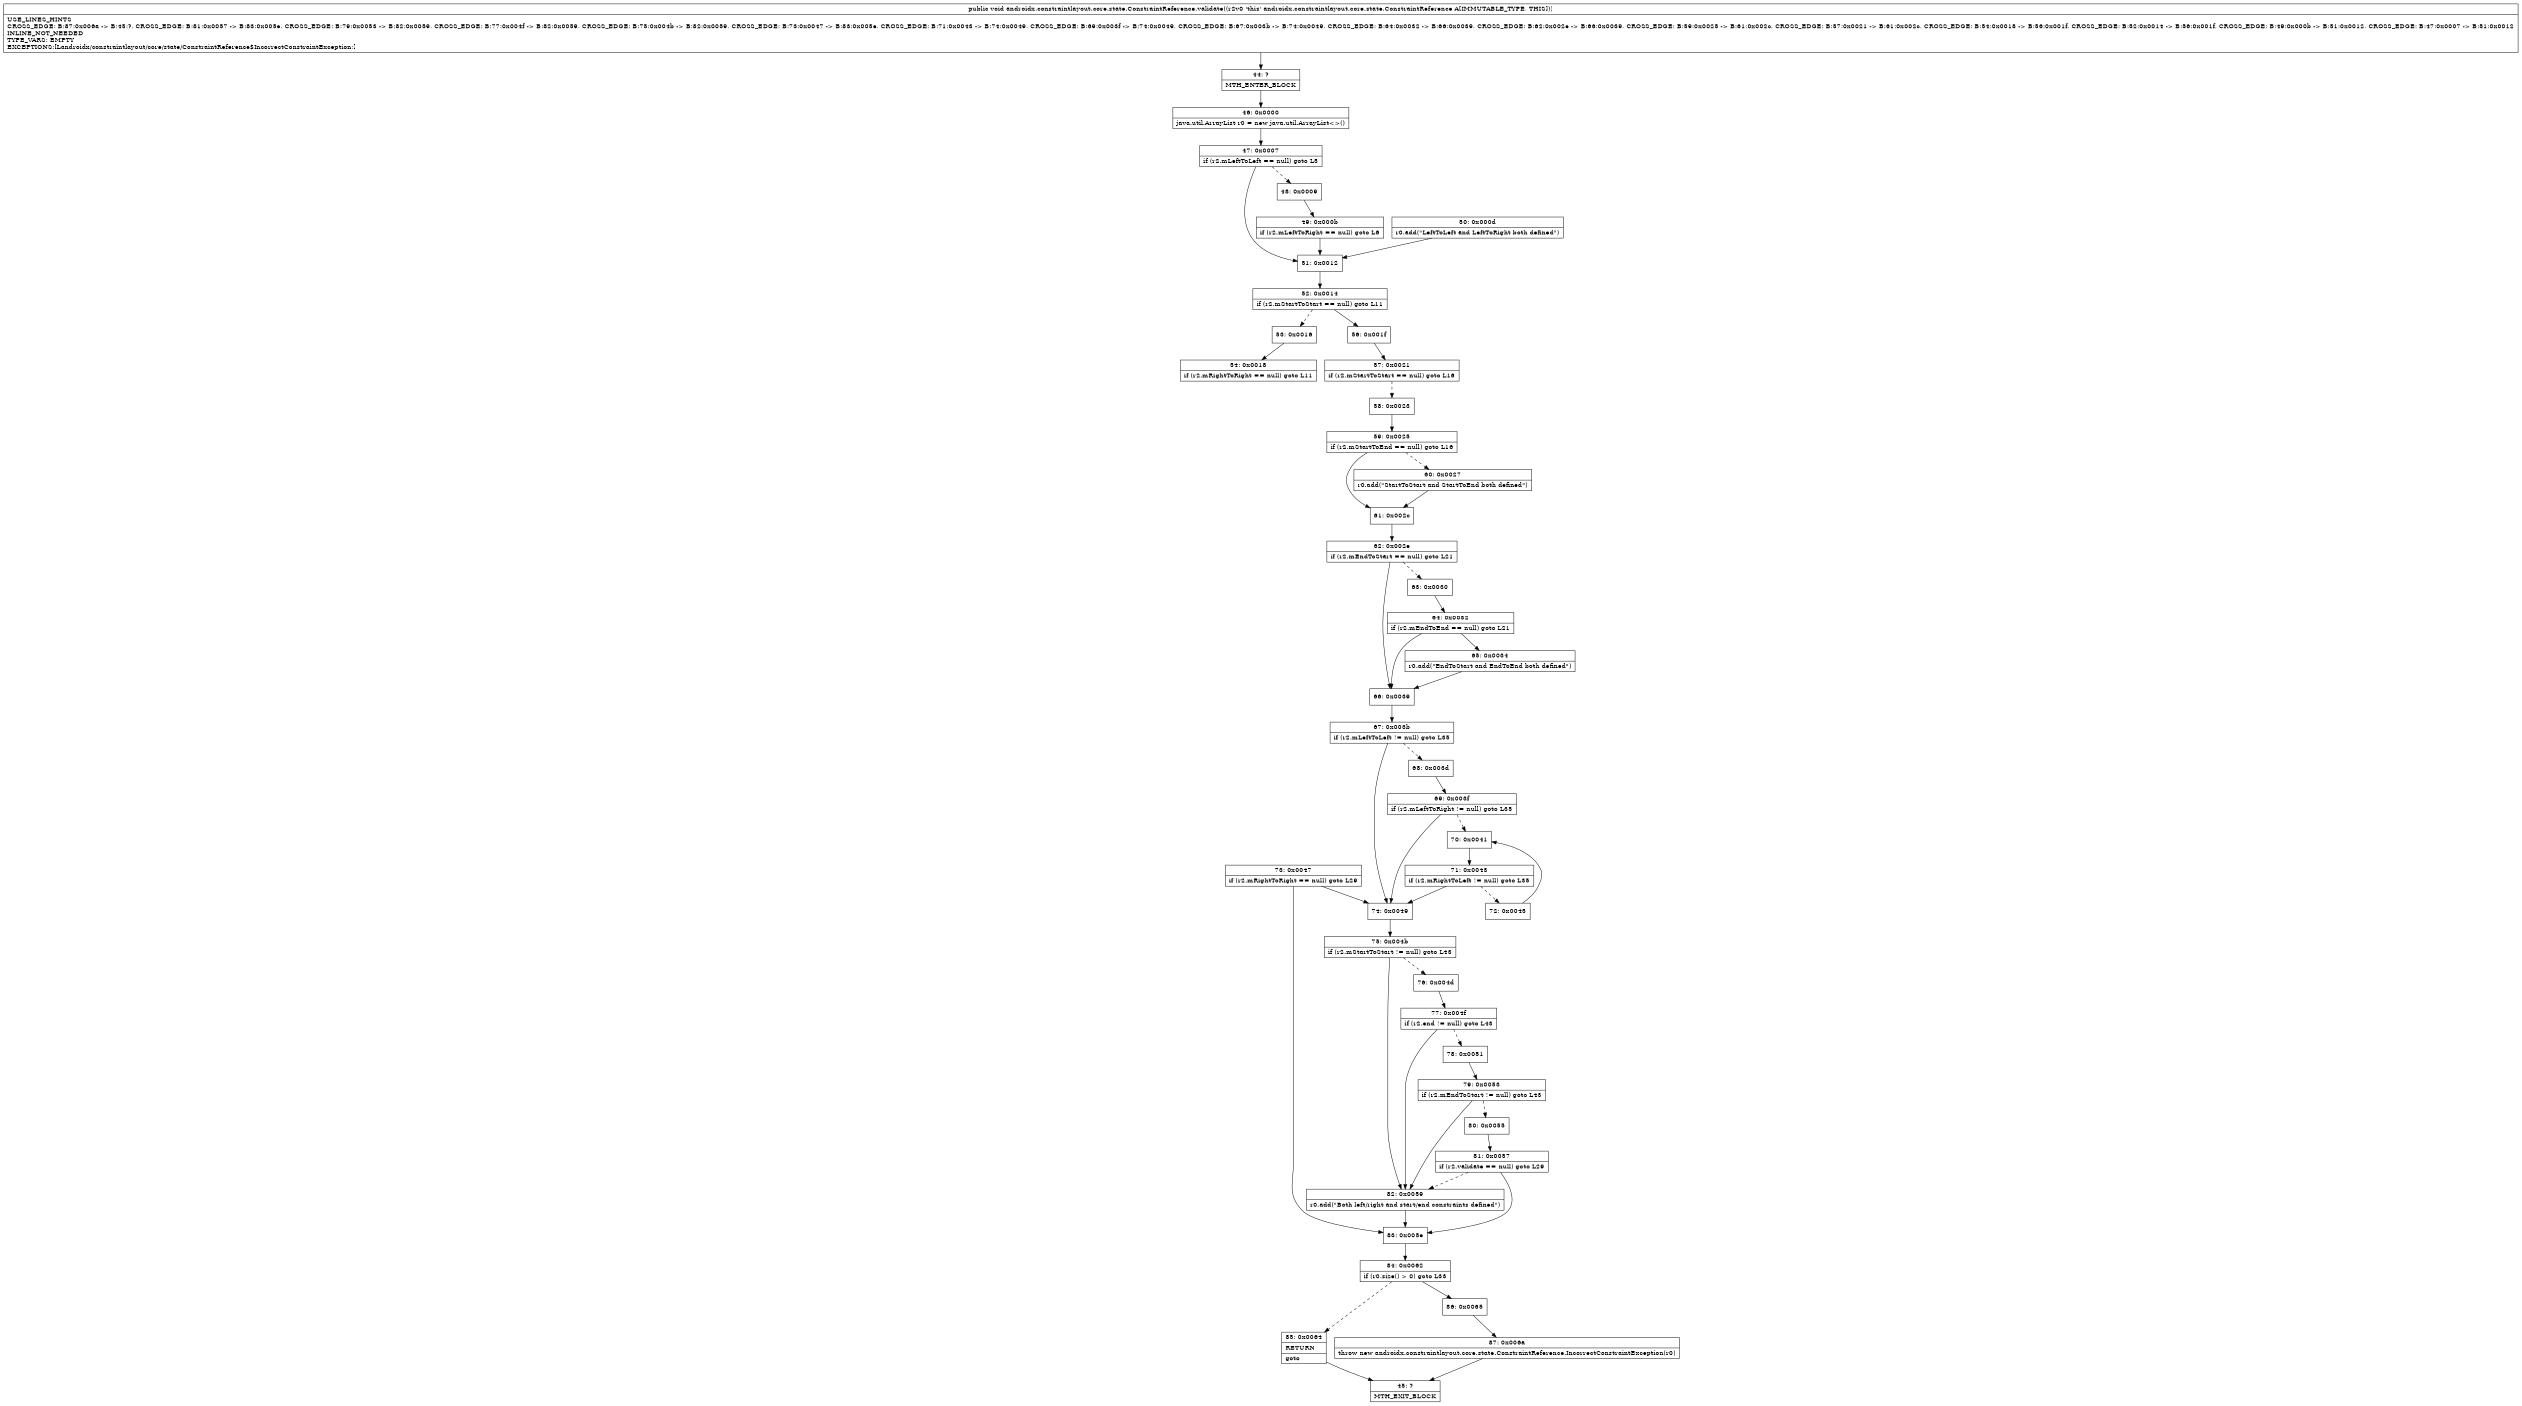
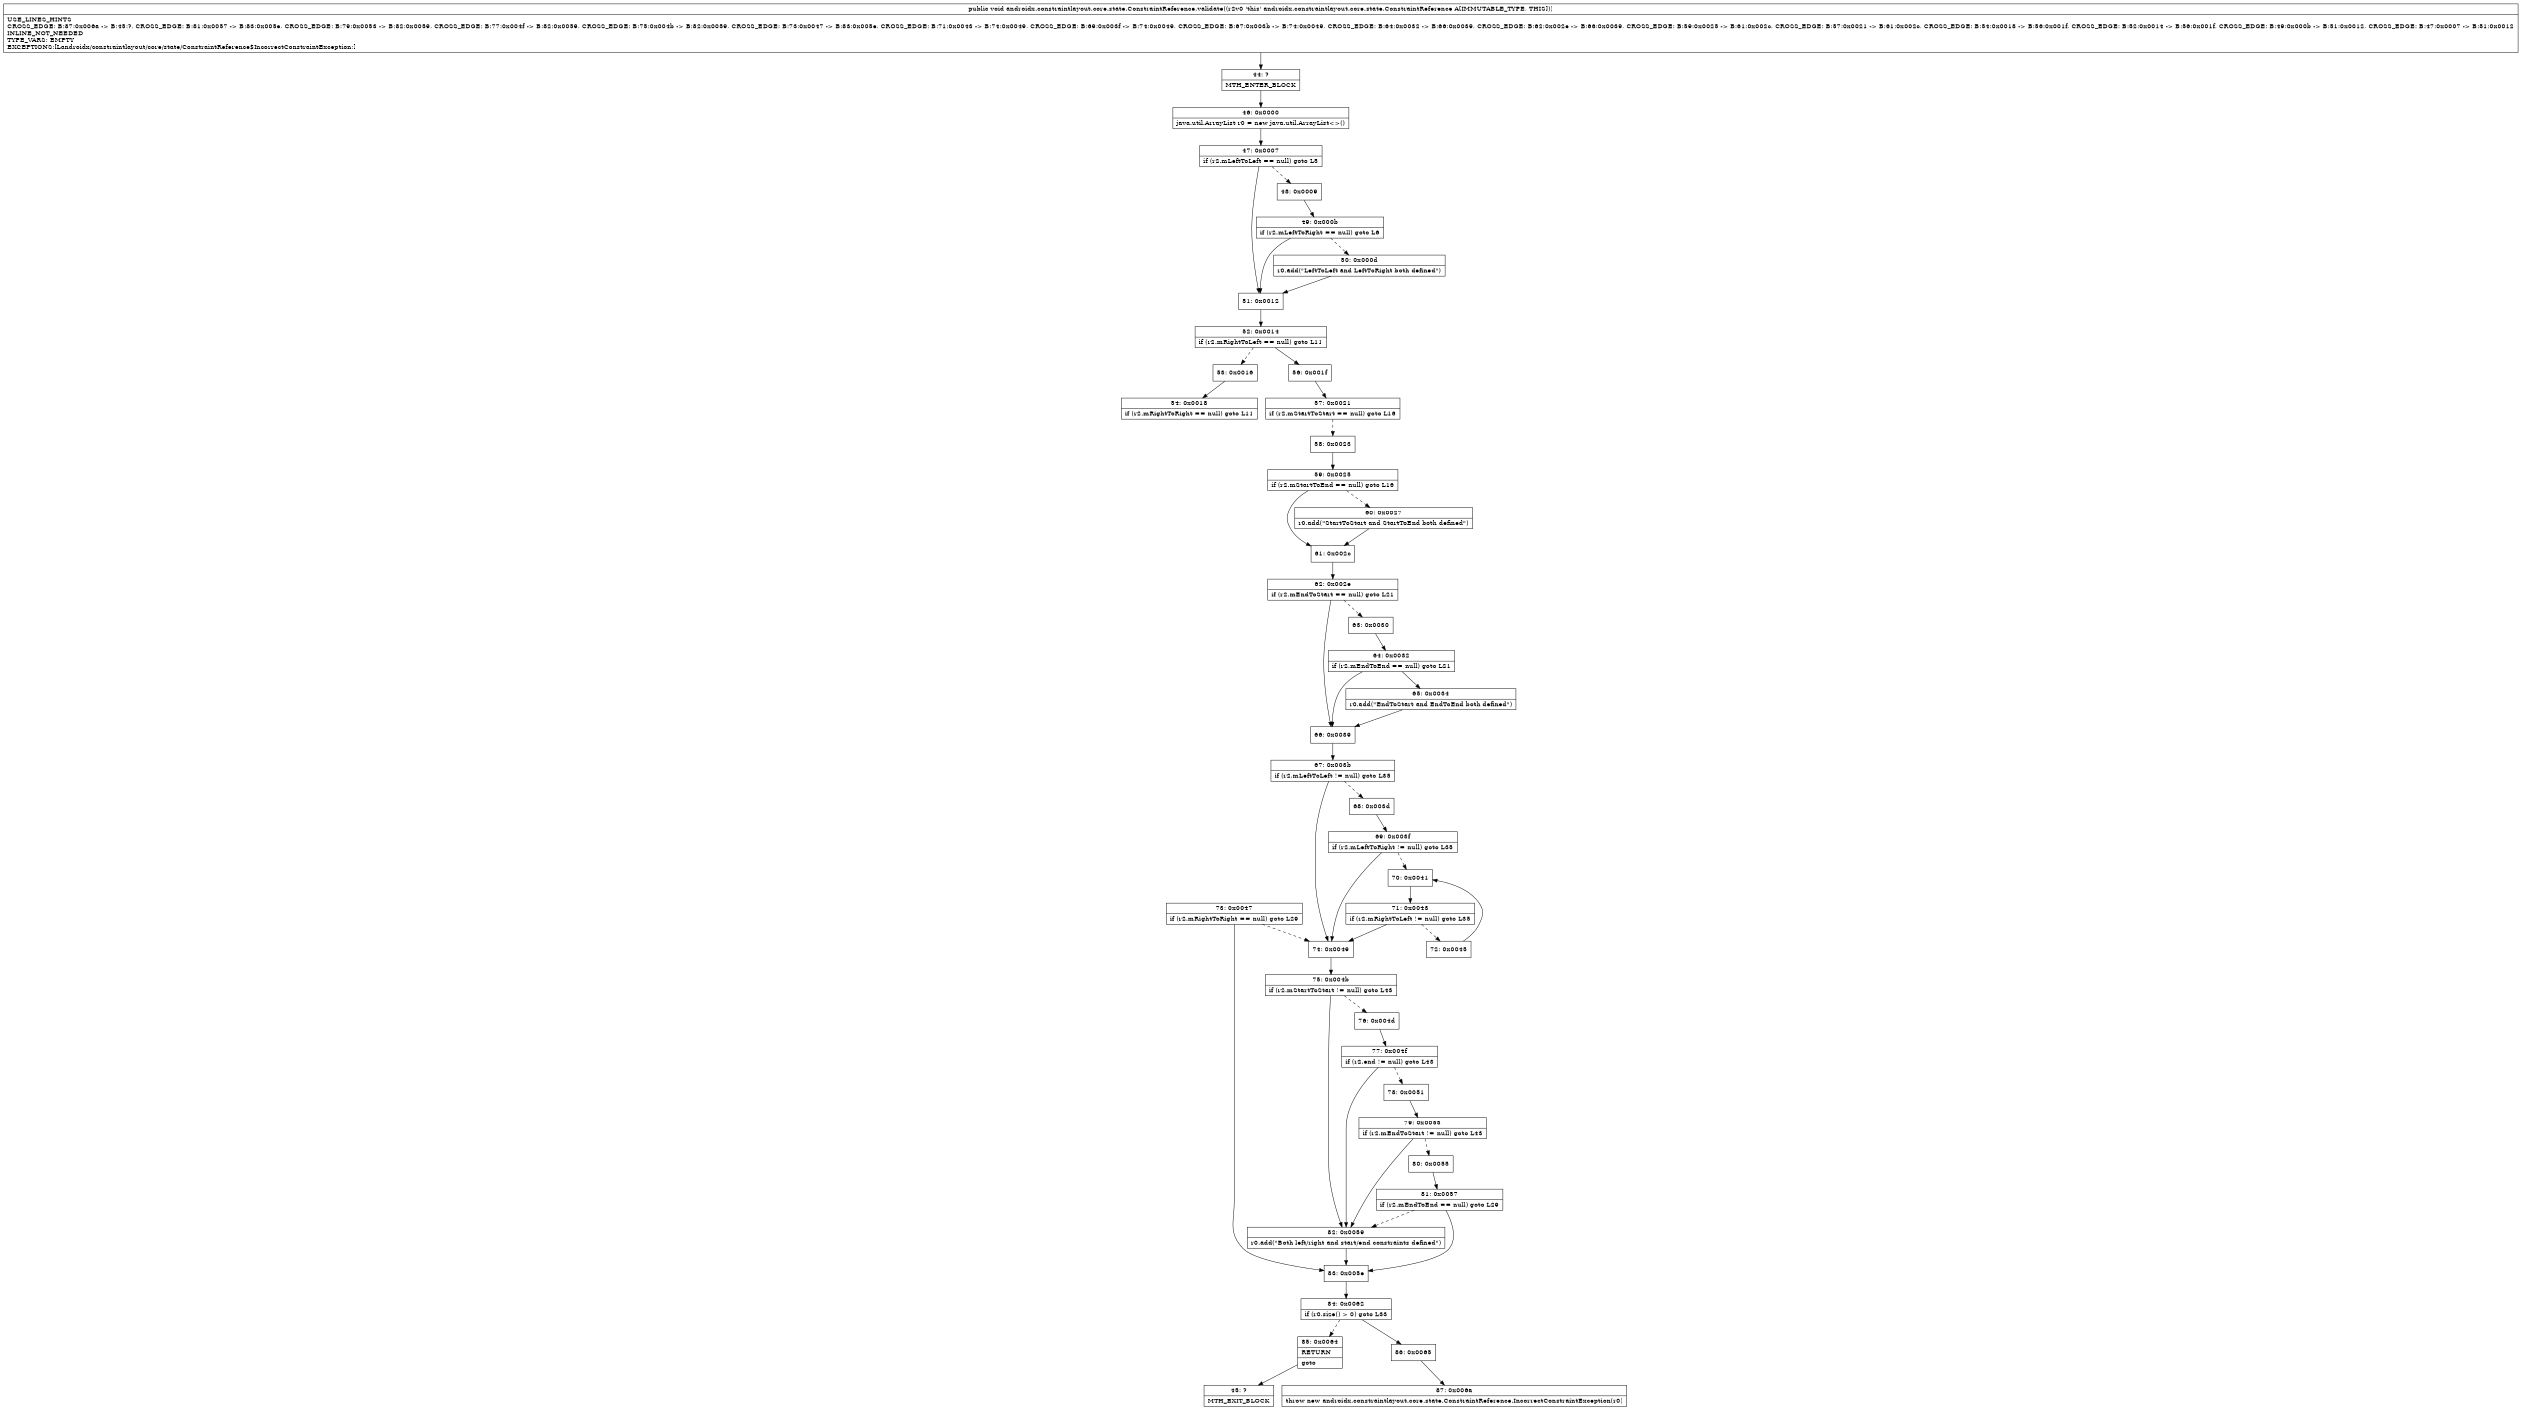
edge "49: 0x000b" -> "50: 0x000d": added
node "52: 0x0014": text "if (r2.mStartToStart == null) goto L11" -> "if (r2.mRightToLeft == null) goto L11"
edge "73: 0x0047" -> "74: 0x0049": style solid -> dashed
node "81: 0x0057": text "if (r2.validate == null) goto L29" -> "if (r2.mEndToEnd == null) goto L29"
edge "87: 0x006a" -> "45: ?": removed
